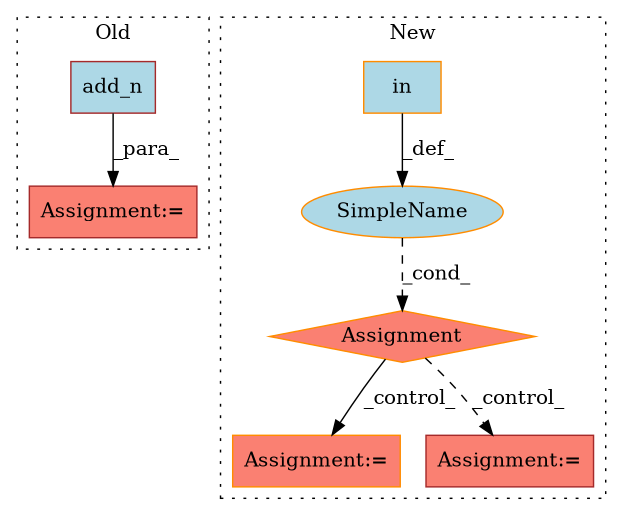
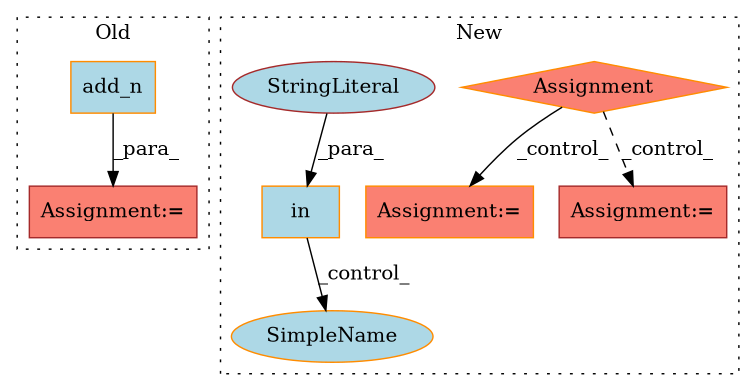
node "add_n": color brown -> darkorange
node "StringLiteral": added
edge "in" -> "SimpleName": label "_def_" -> "_control_"
edge "SimpleName" -> "Assignment": removed, label "_cond_"
